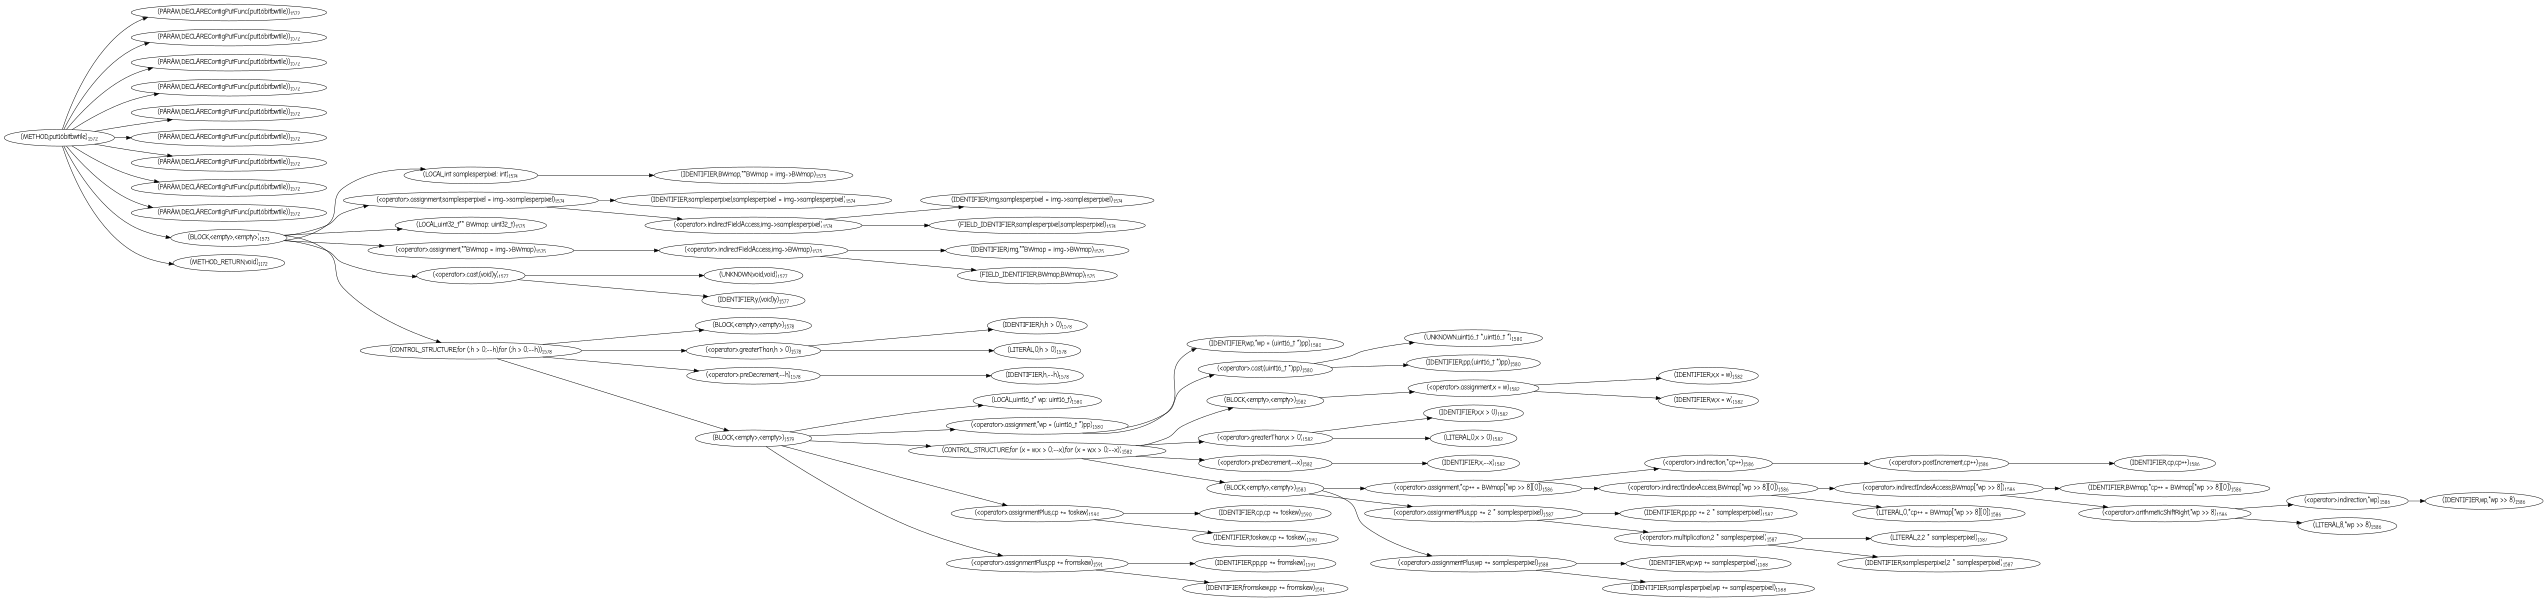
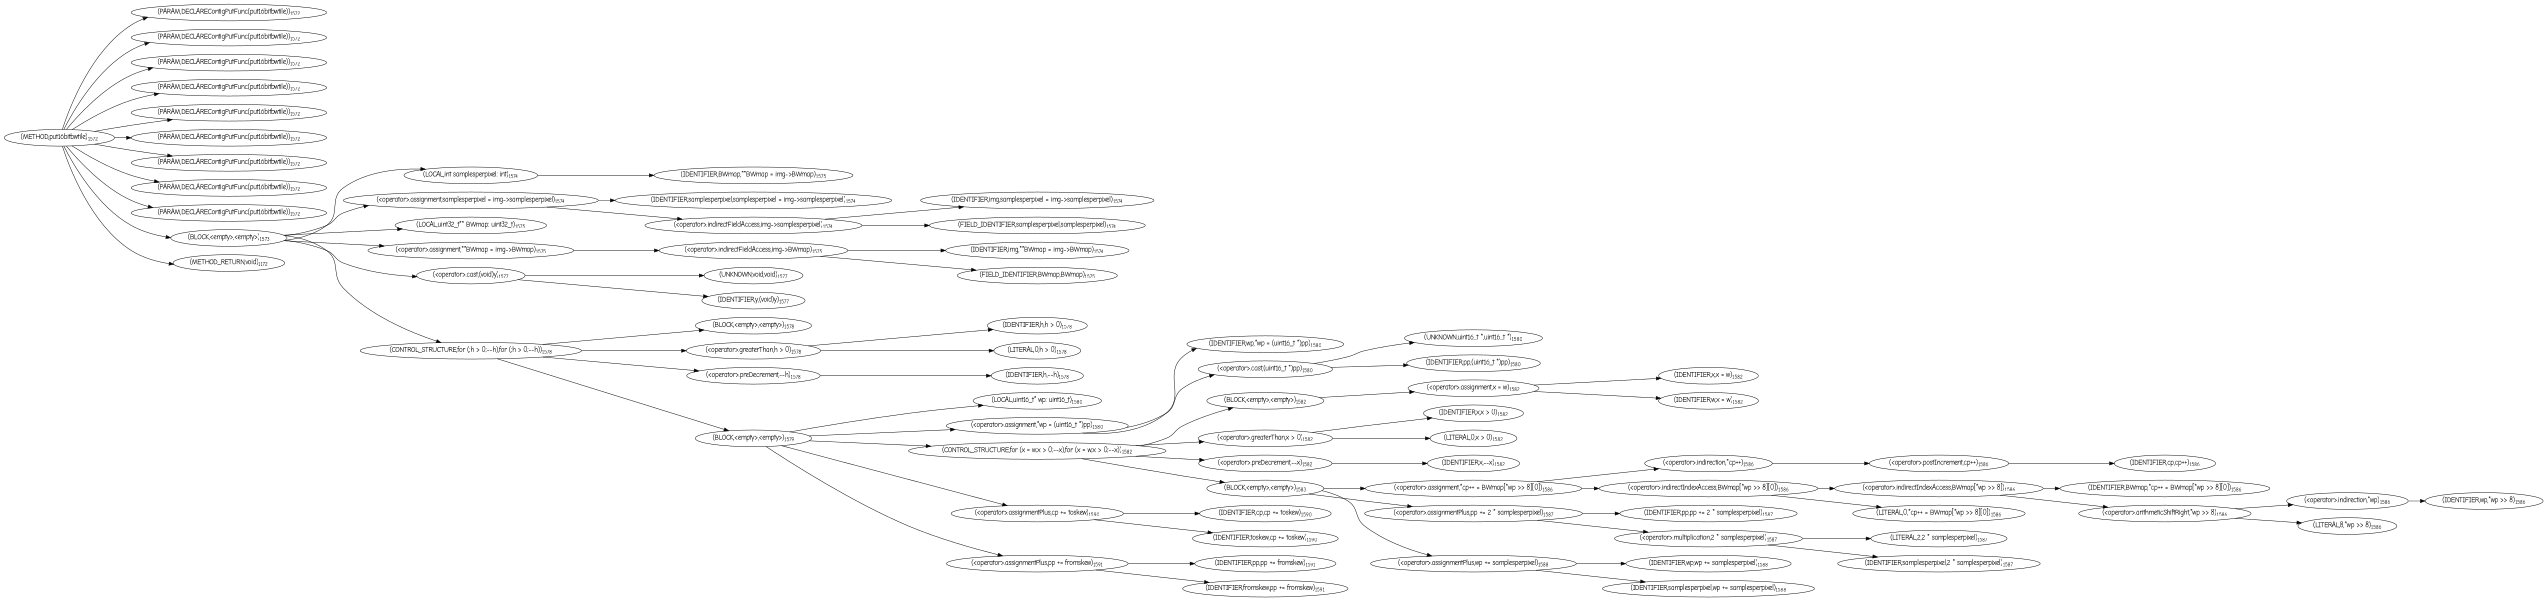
node "(IDENTIFIER,img,**BWmap = img->BWmap)": text "1575" -> "1574"
